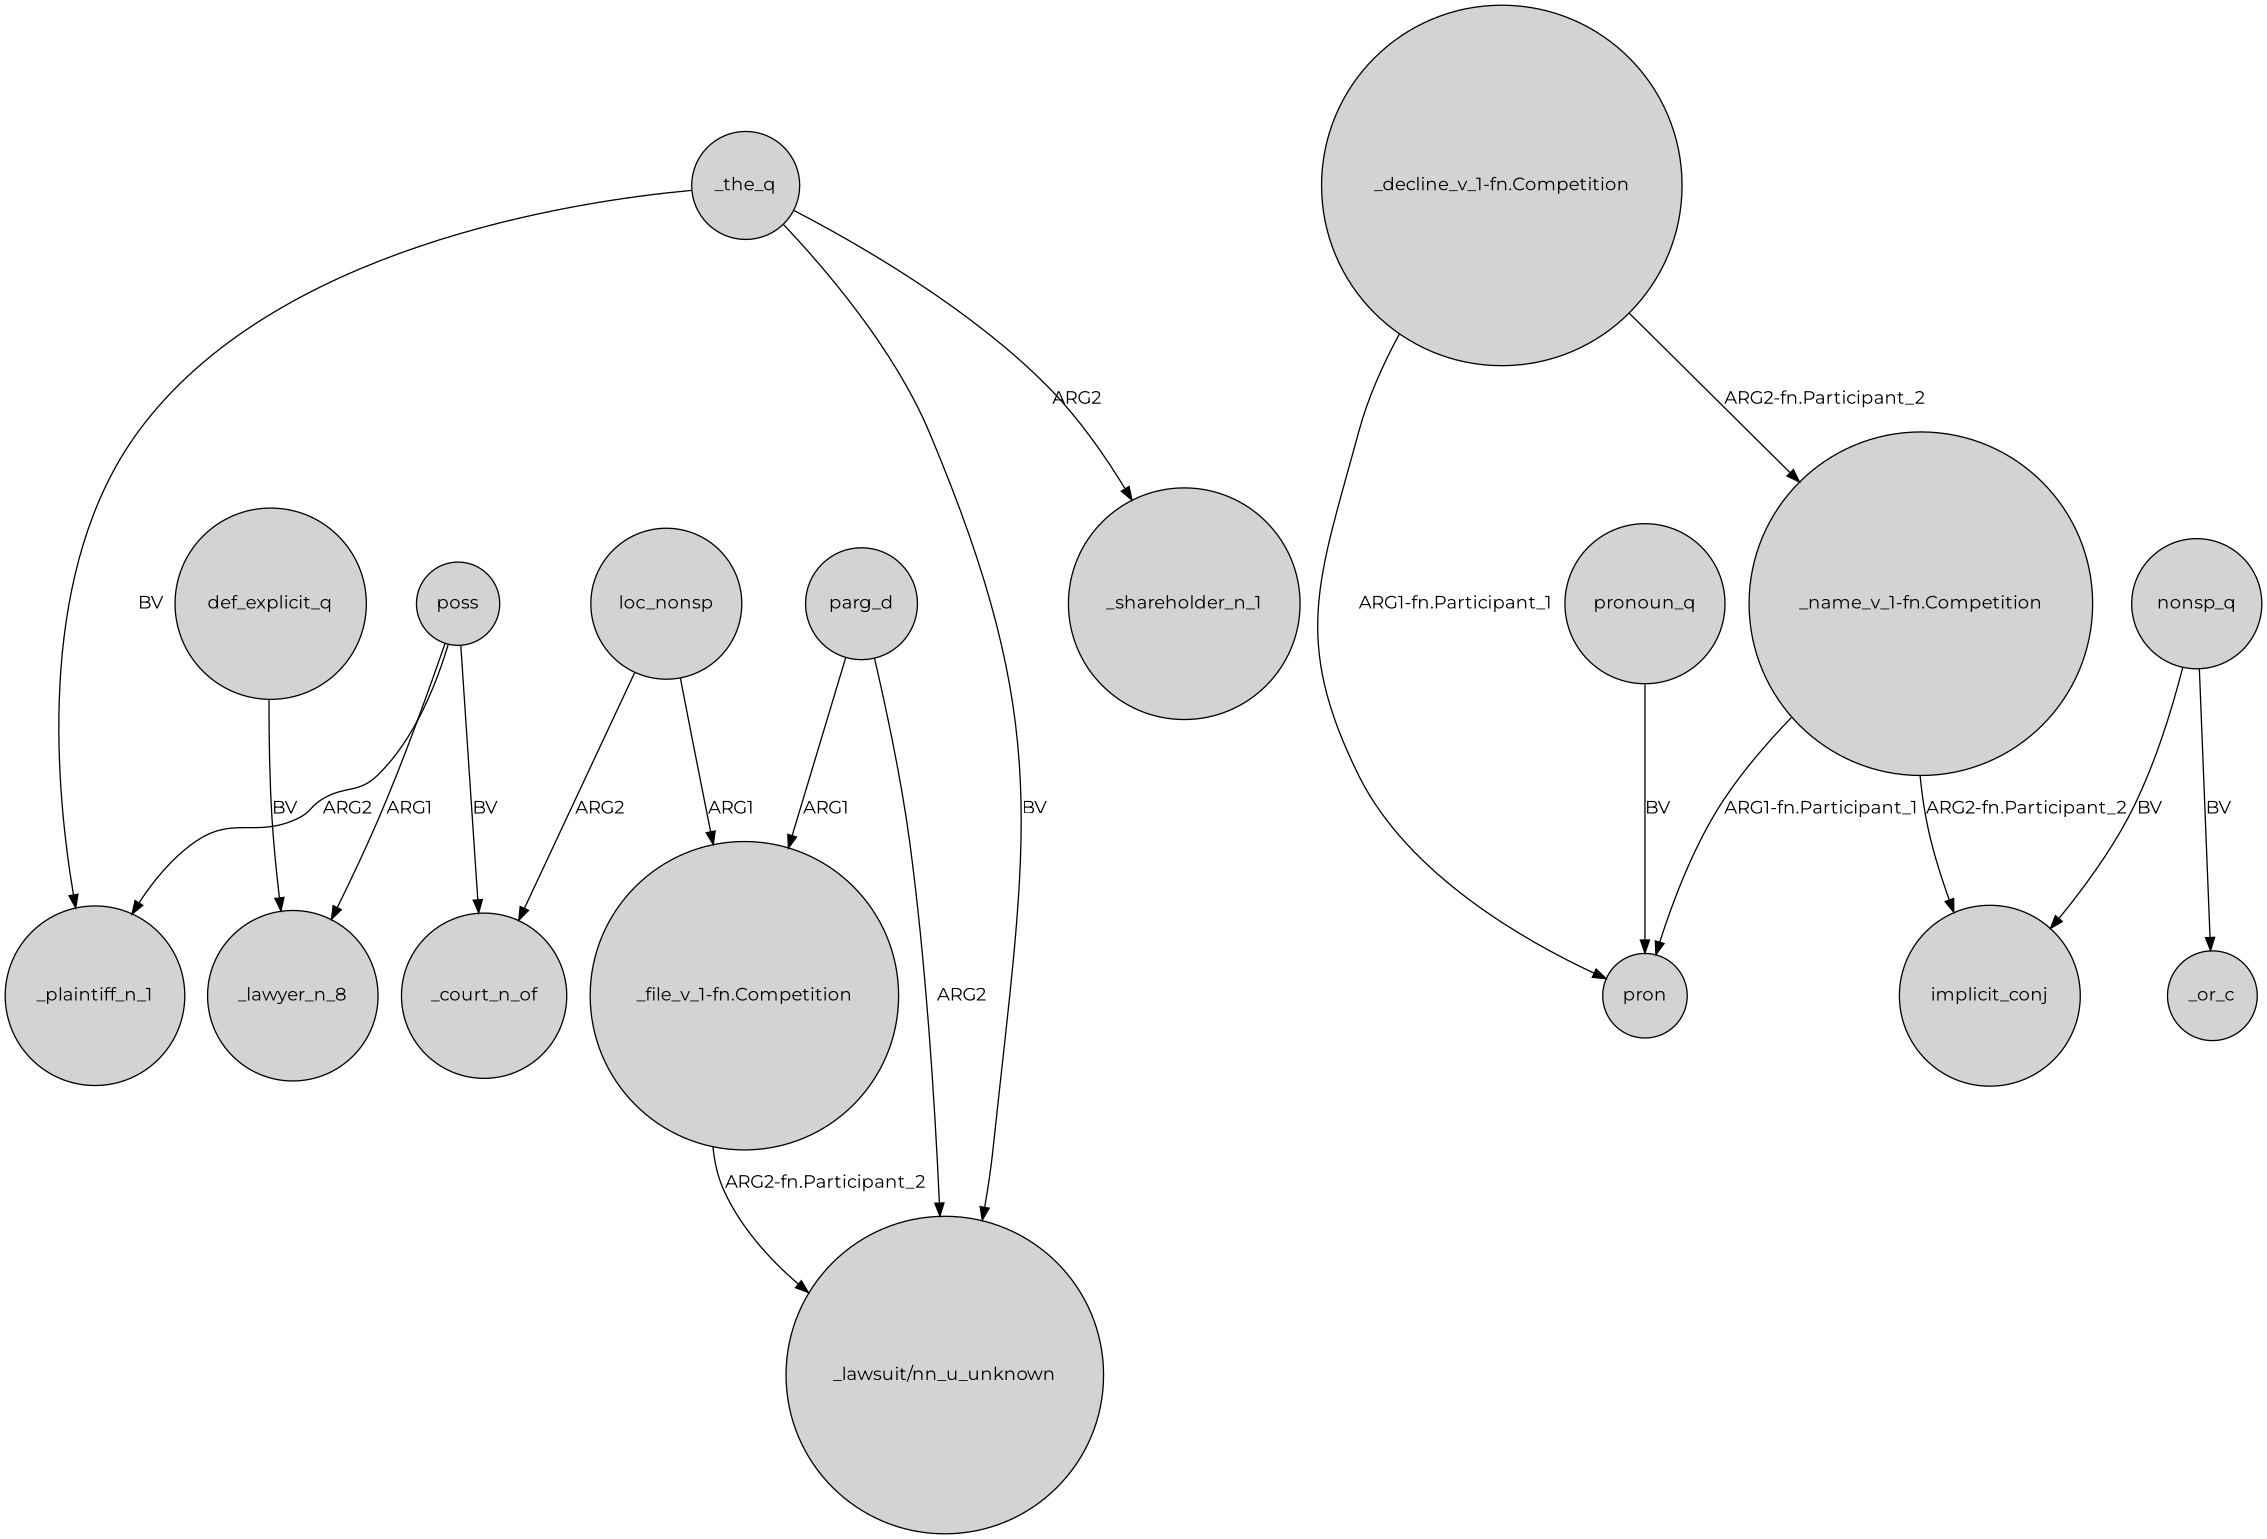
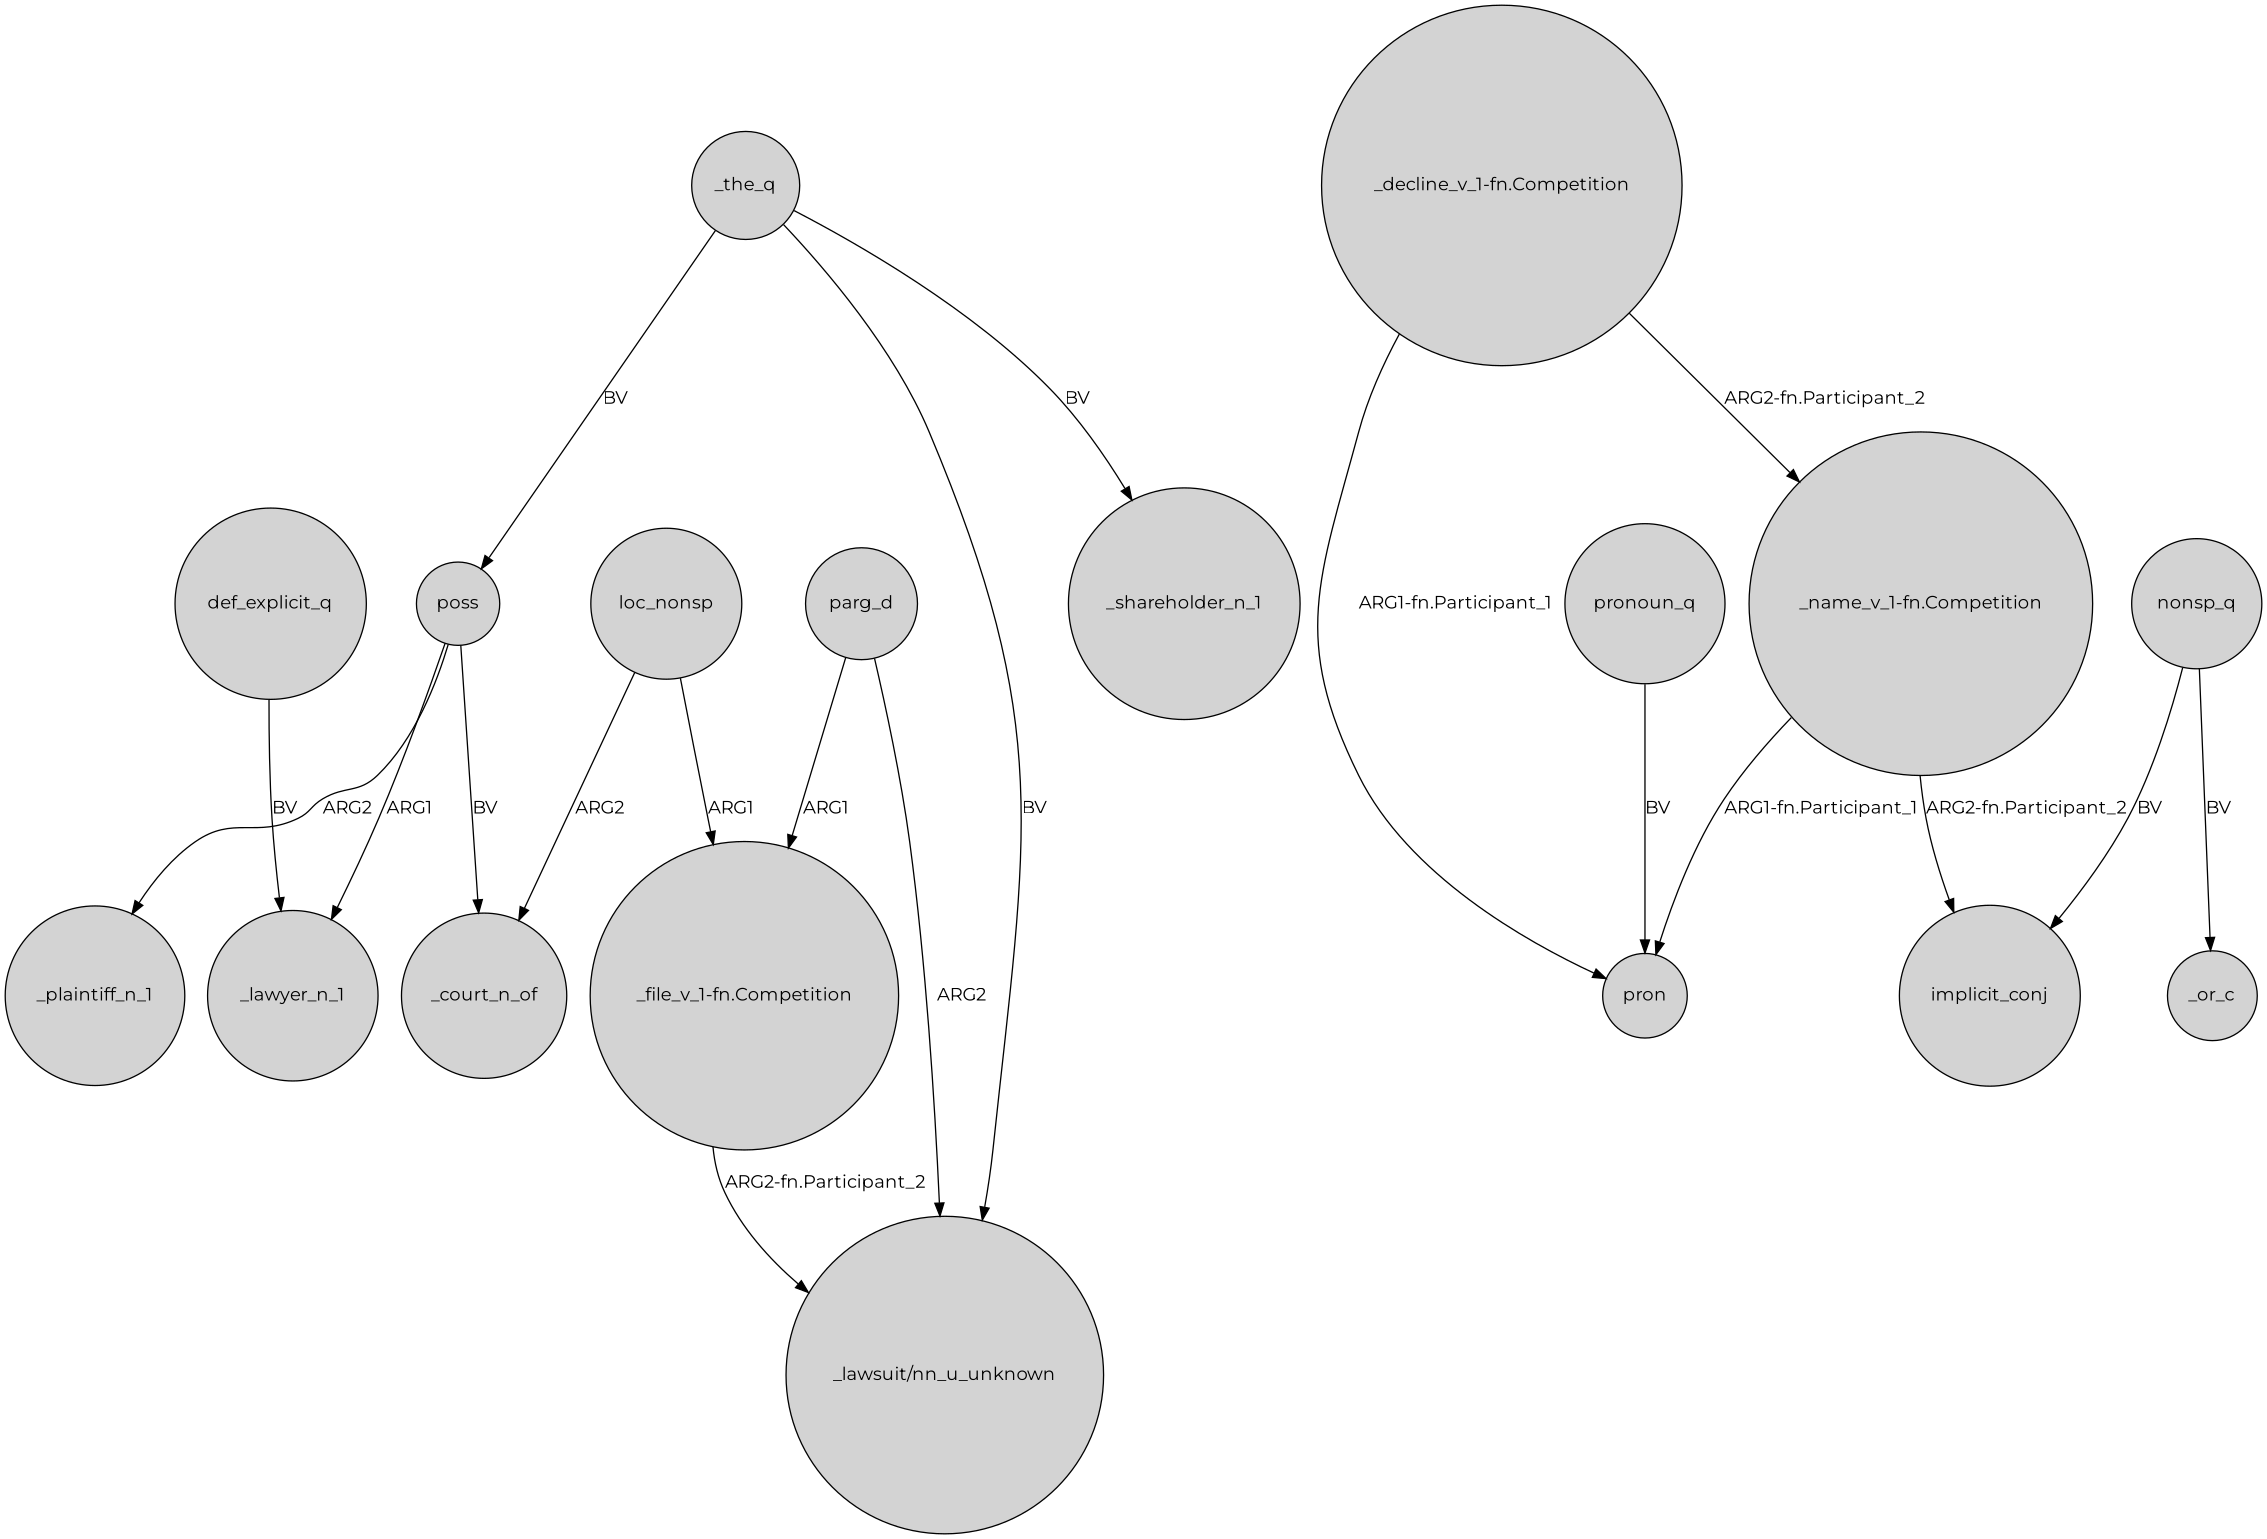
edge "_the_q" -> "_plaintiff_n_1": now "_the_q" -> "poss"
edge "_the_q" -> "_shareholder_n_1": label "ARG2" -> "BV"
node "_lawyer_n_8": label "_lawyer_n_8" -> "_lawyer_n_1"
